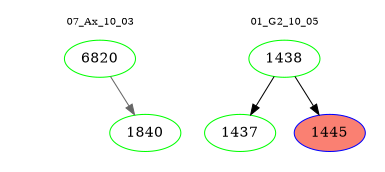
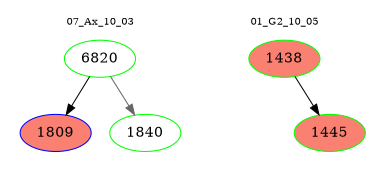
node "1438": fillcolor white -> salmon
node "1809": added
node "1437": removed
node "1445": color blue -> green
